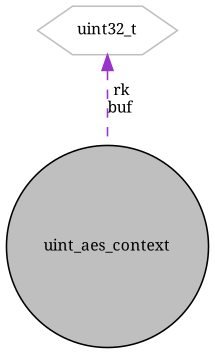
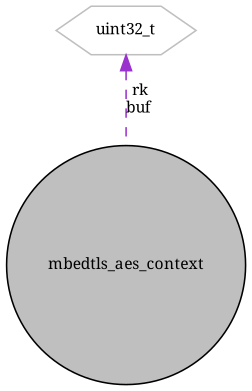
node "uint_aes_context": label "uint_aes_context" -> "mbedtls_aes_context"
